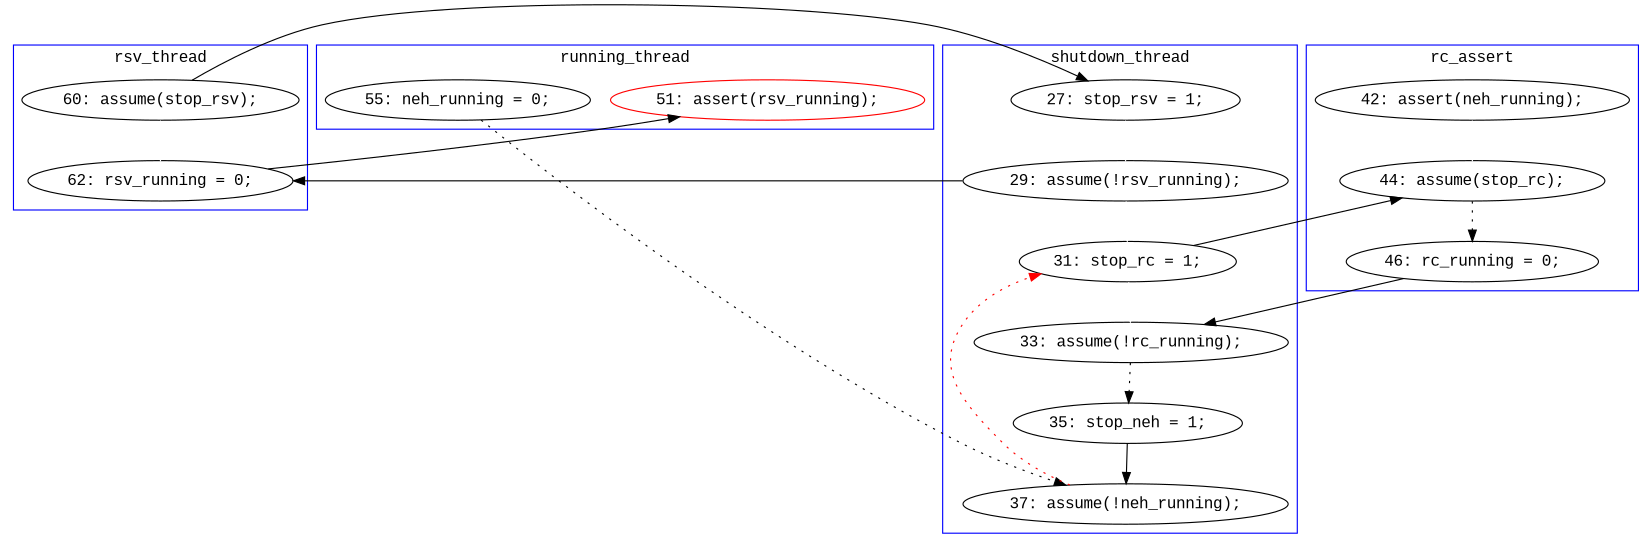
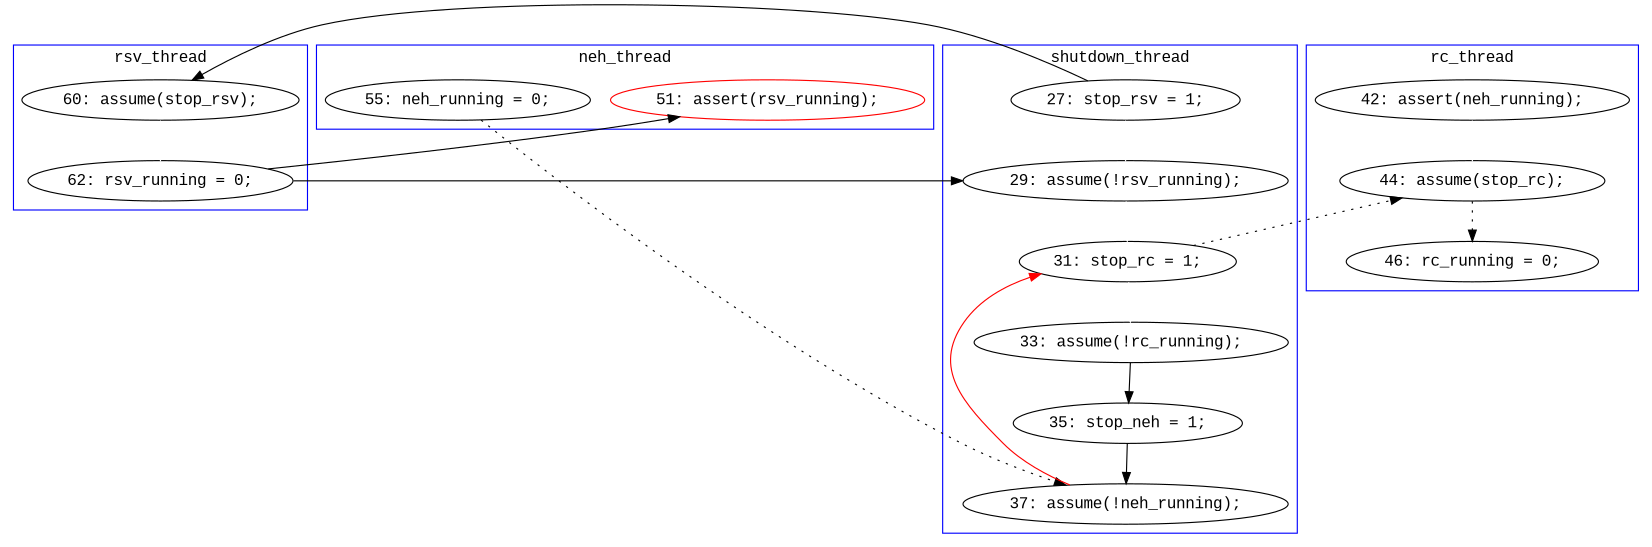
edge "60: assume(stop_rsv);" -> "27: stop_rsv = 1;": reversed
cluster "running_thread": label "running_thread" -> "neh_thread"
cluster "rc_assert": label "rc_assert" -> "rc_thread"
edge "29: assume(!rsv_running);" -> "62: rsv_running = 0;": reversed
edge "31: stop_rc = 1;" -> "44: assume(stop_rc);": style solid -> dotted
edge "46: rc_running = 0;" -> "33: assume(!rc_running);": removed
edge "33: assume(!rc_running);" -> "35: stop_neh = 1;": style dotted -> solid
edge "37: assume(!neh_running);" -> "31: stop_rc = 1;": style dotted -> solid
